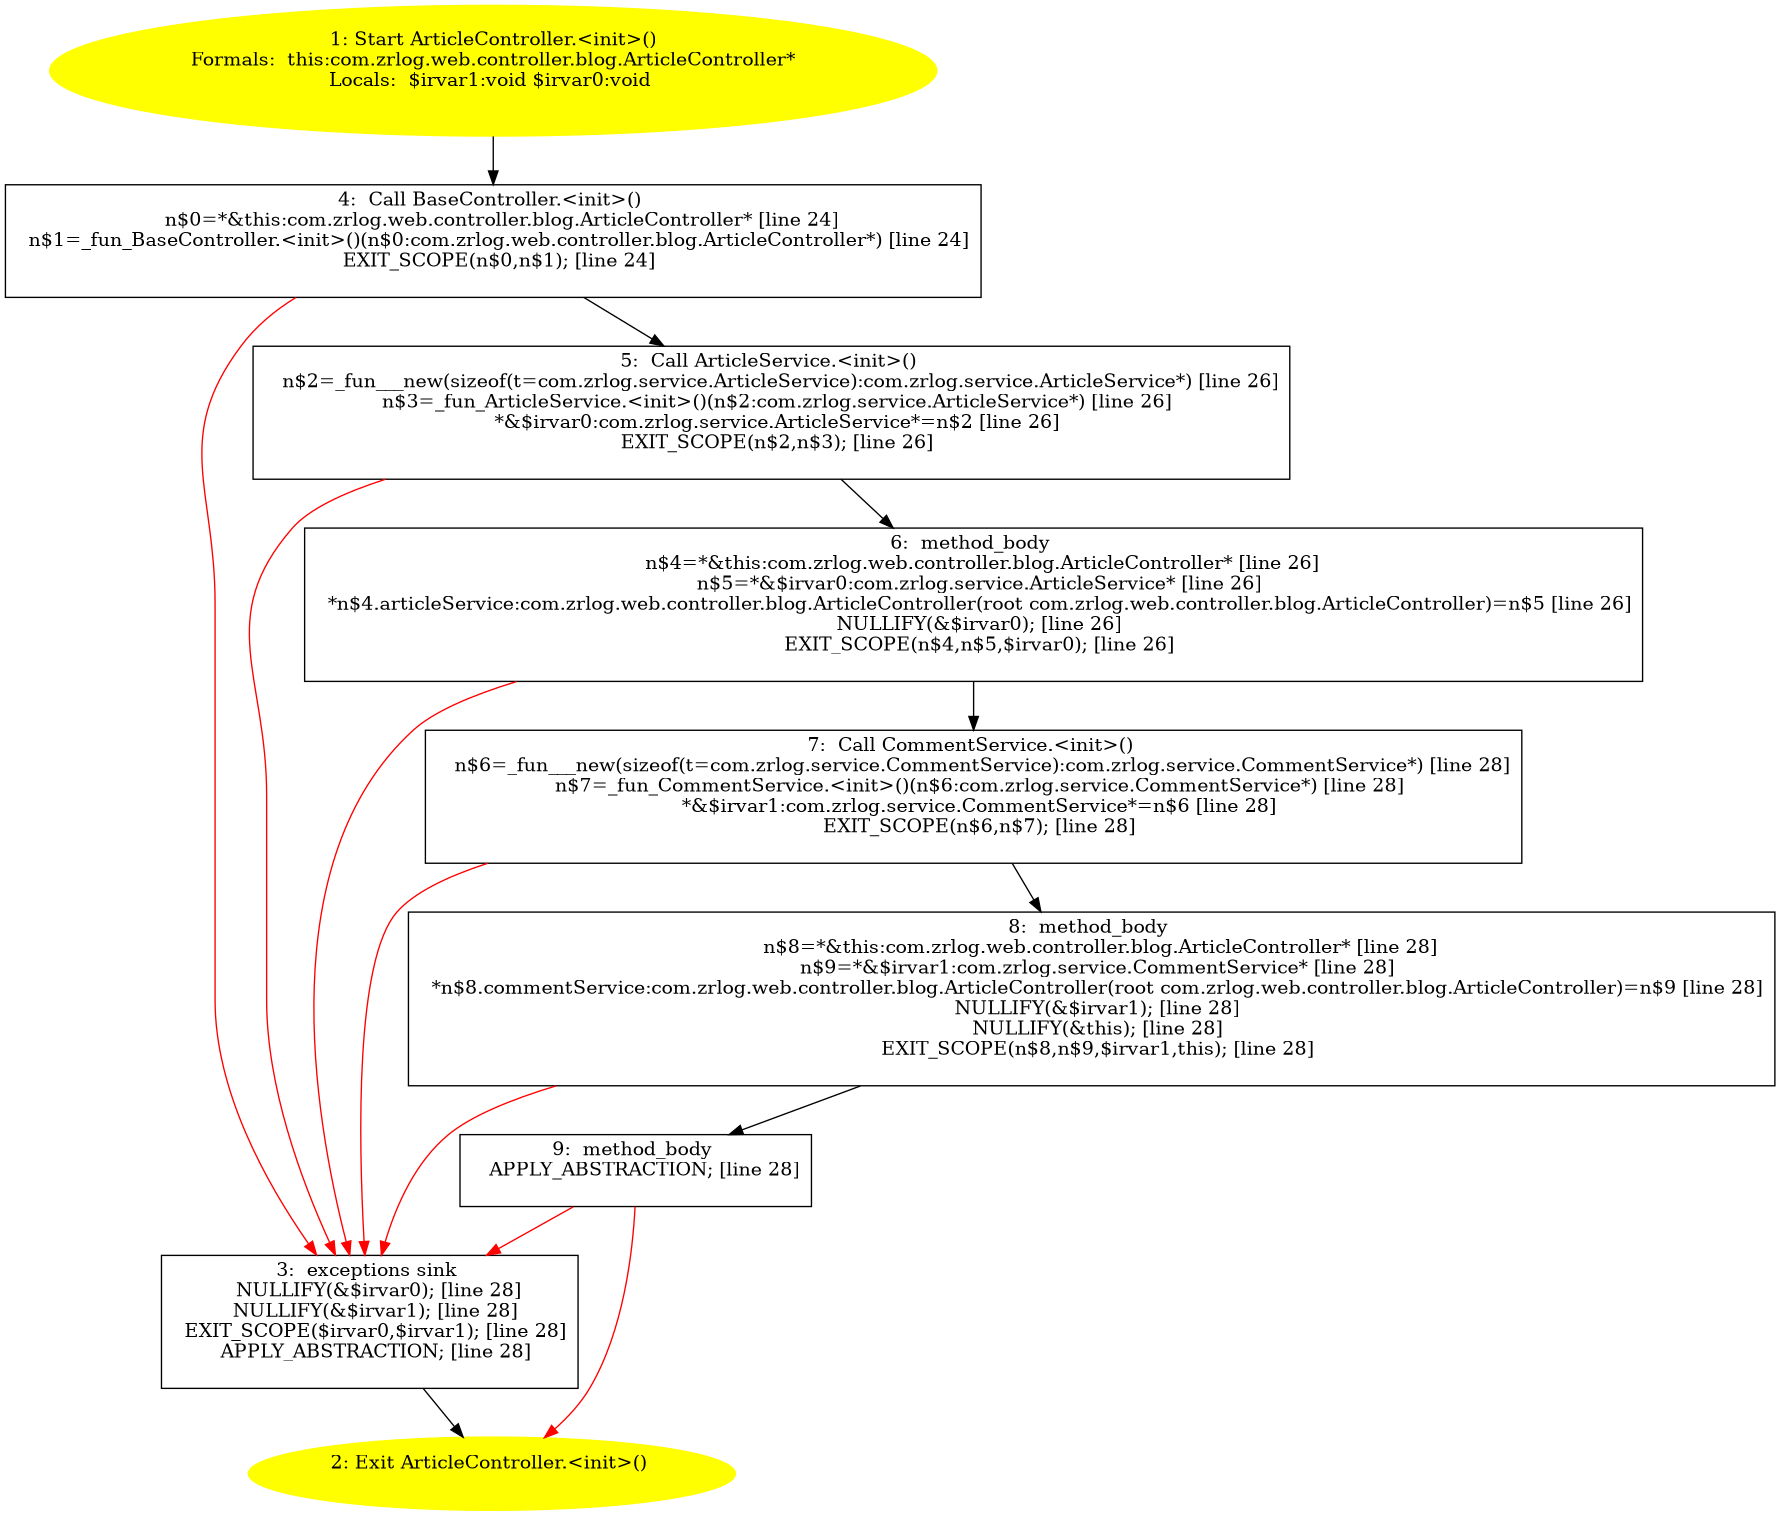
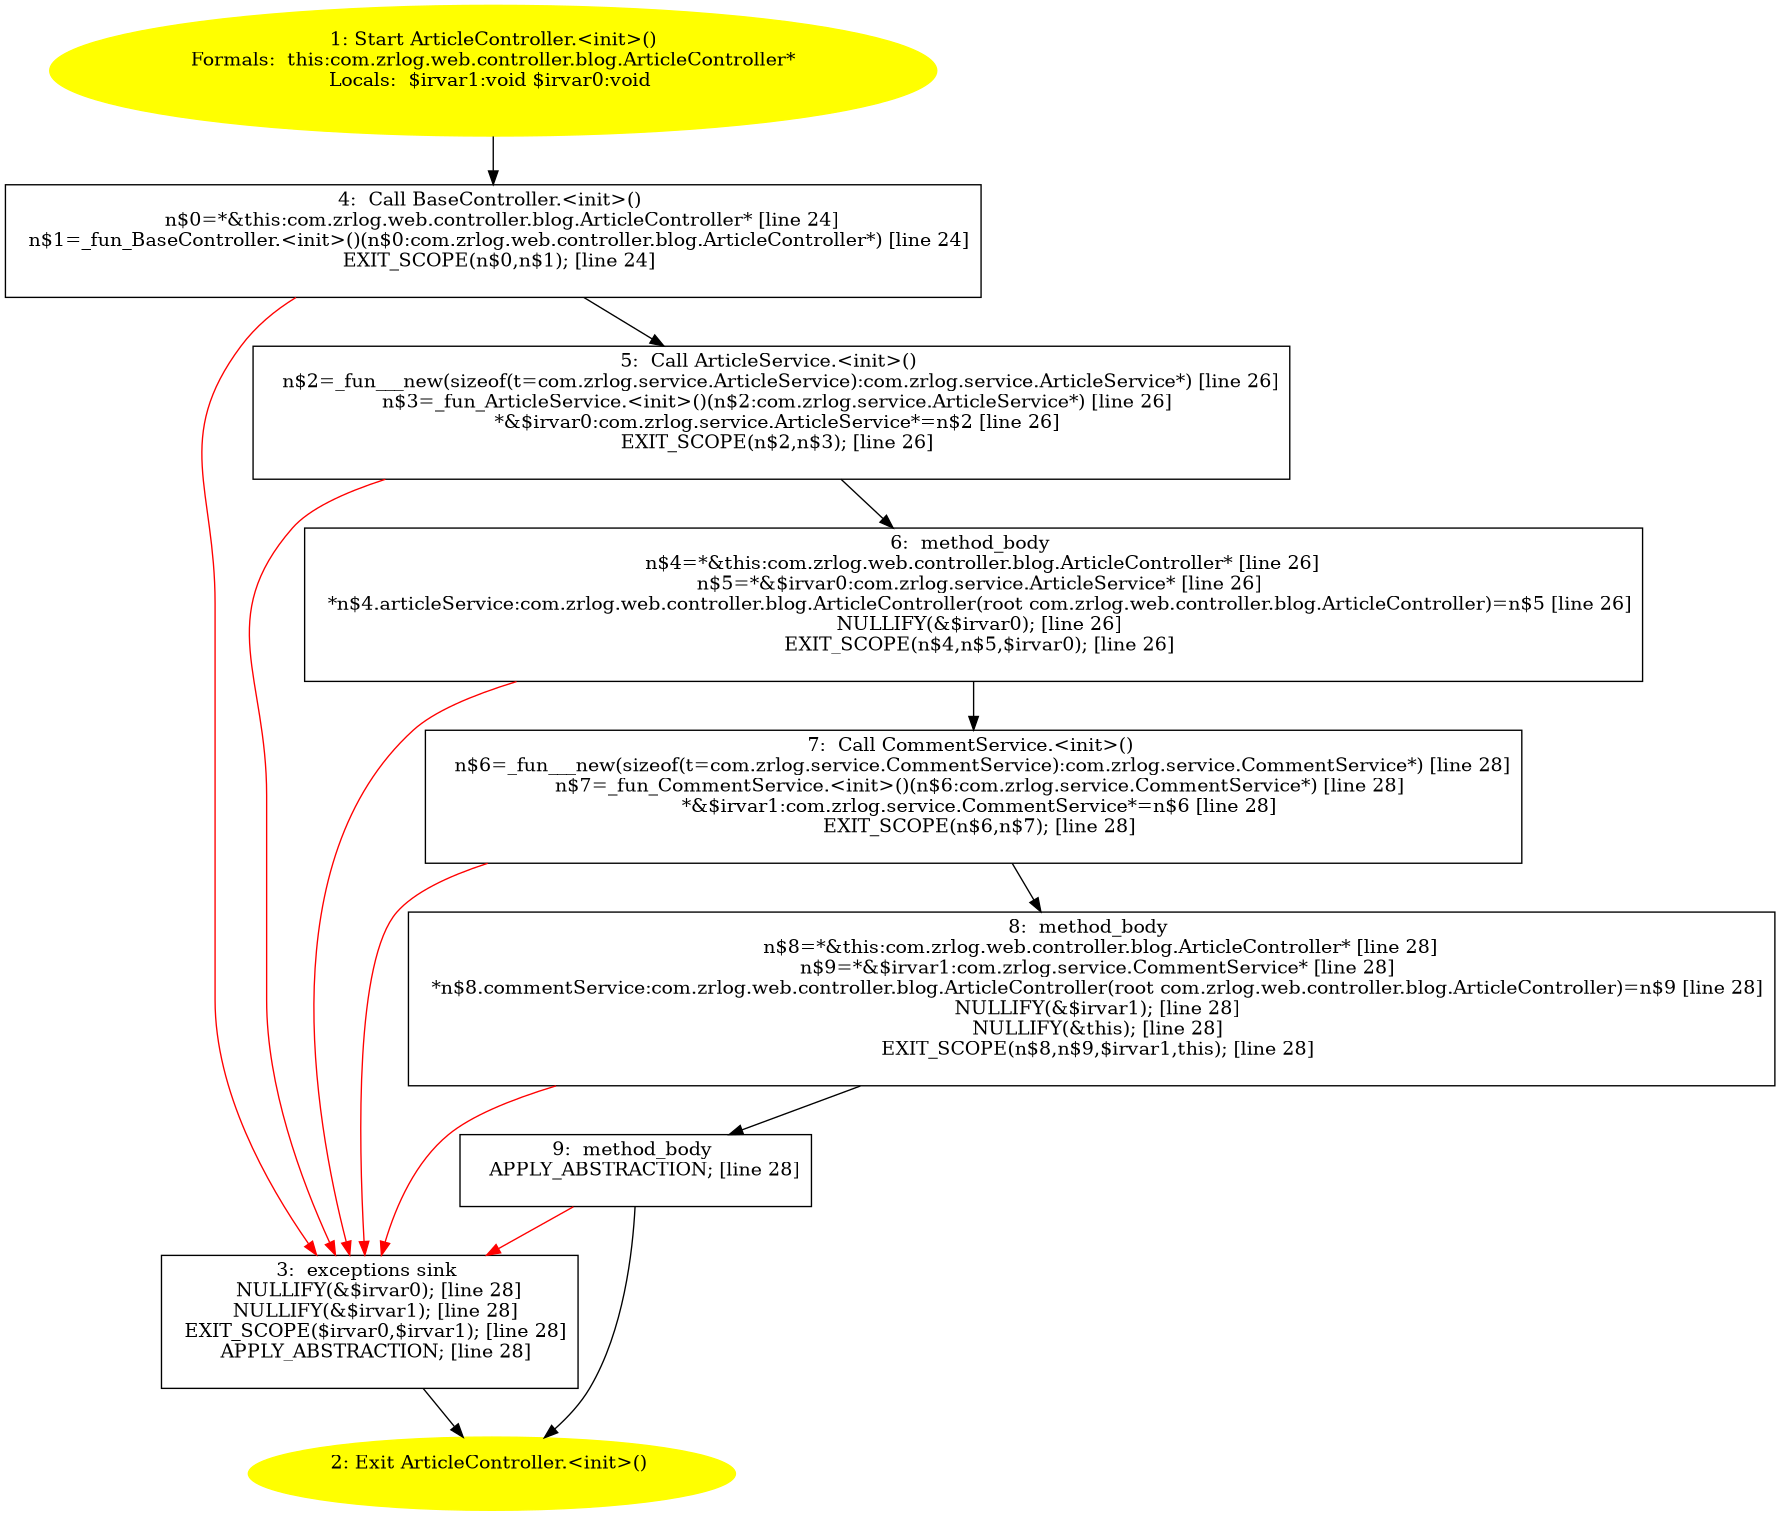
edge "9:  method_body APPLY_ABSTRACTION; [line 28]" -> "2: Exit ArticleController.<init>()": color red -> black
